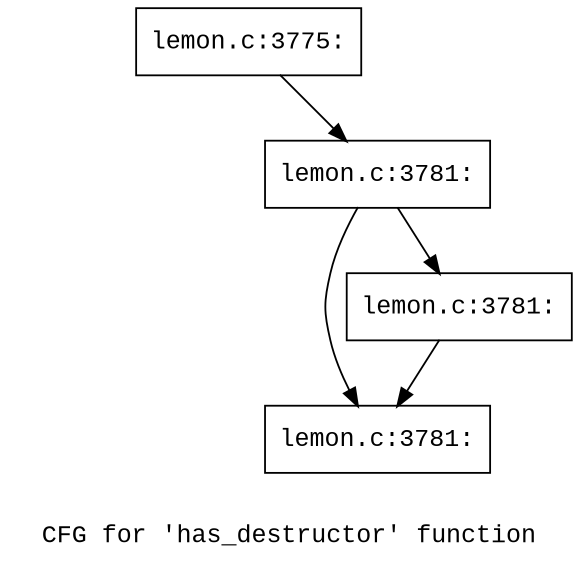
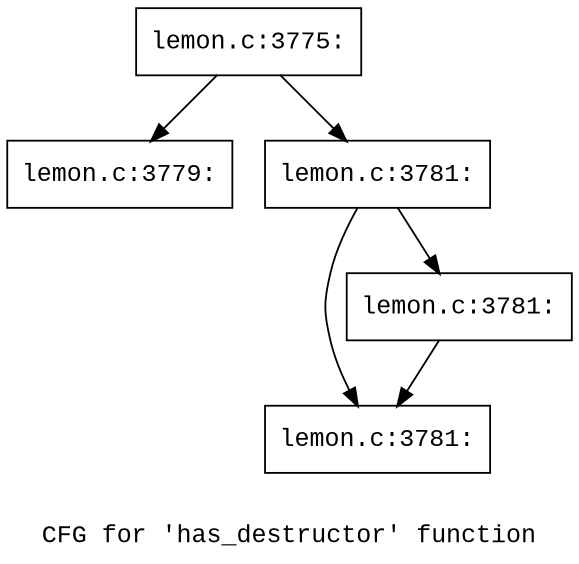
node "lemon.c:3779:": added
